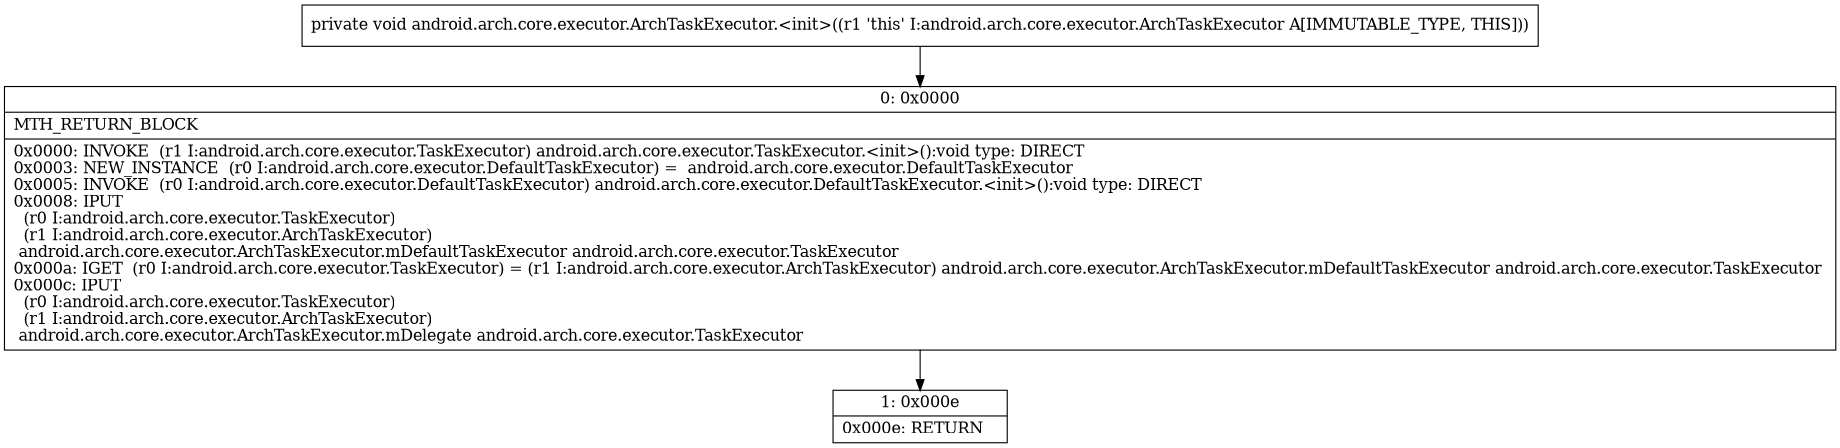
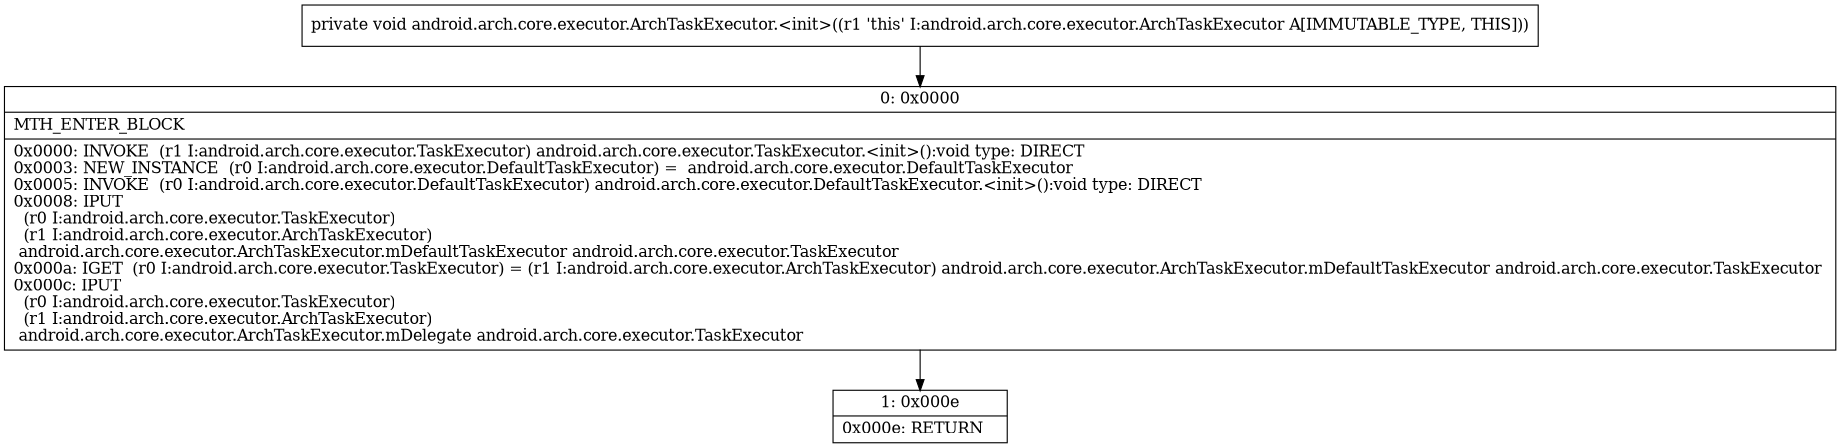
node "0: 0x0000": text "MTH_RETURN_BLOCK" -> "MTH_ENTER_BLOCK"
